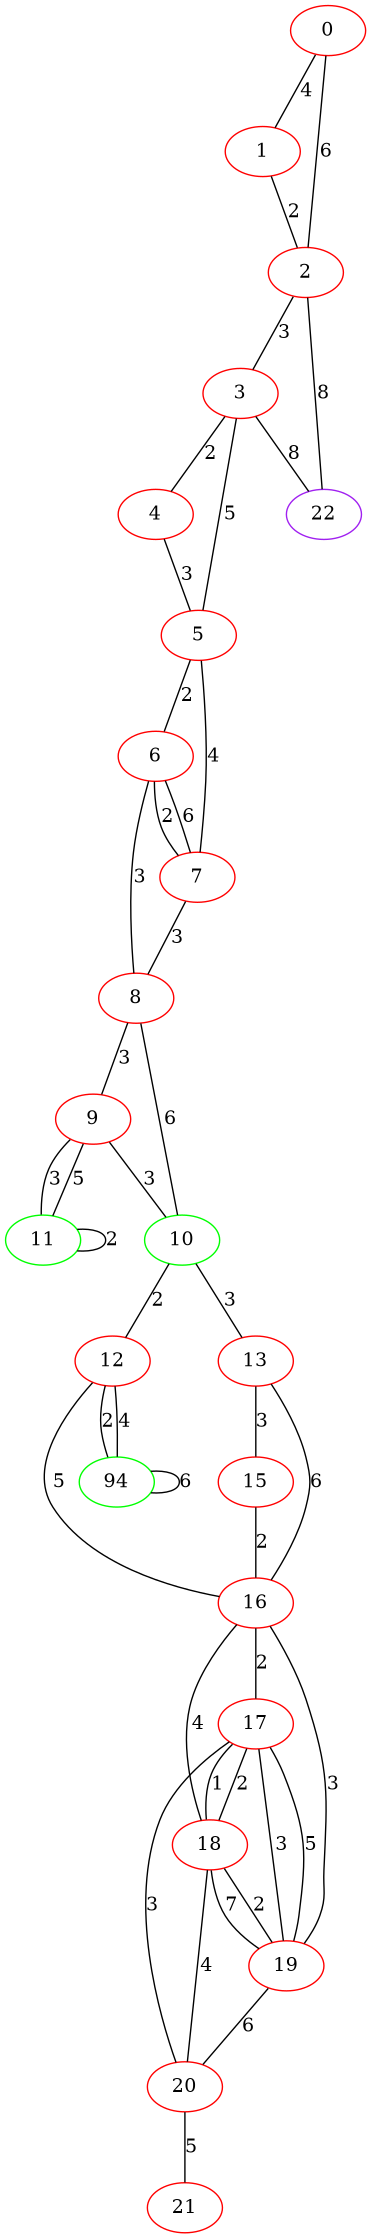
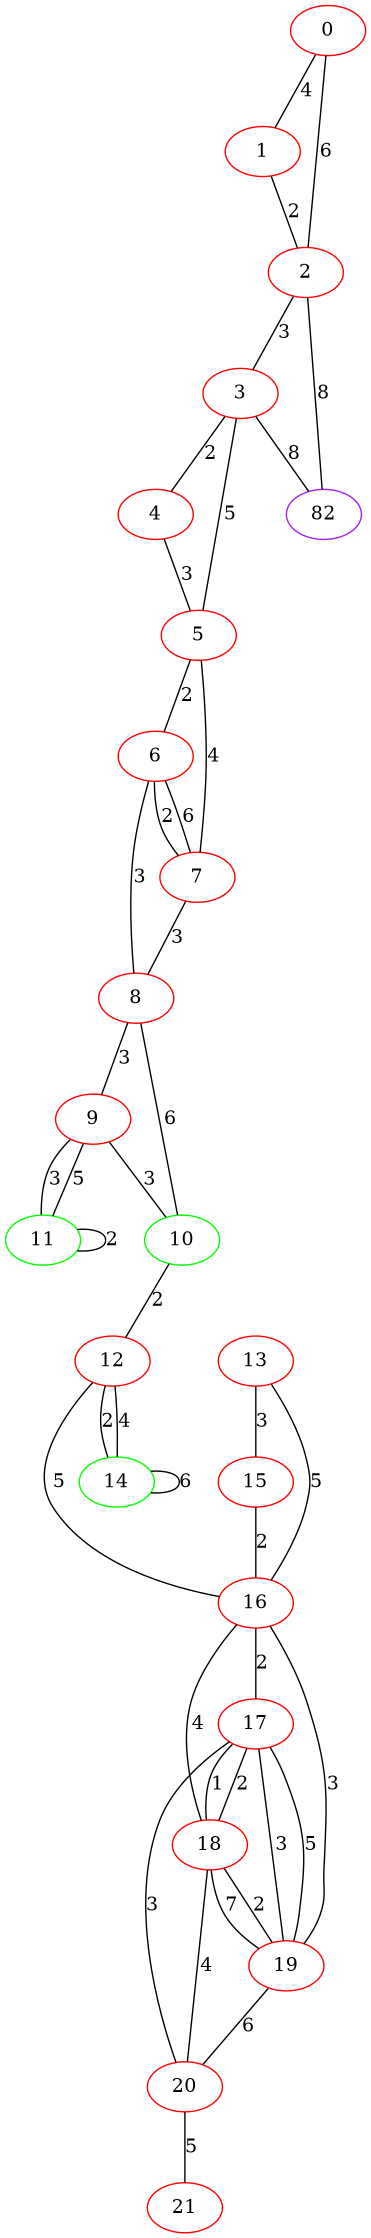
node "22": label "22" -> "82"
edge "10" -- "13": removed, label "3"
node "94": label "94" -> "14"
edge "13" -- "16": label "6" -> "5"
